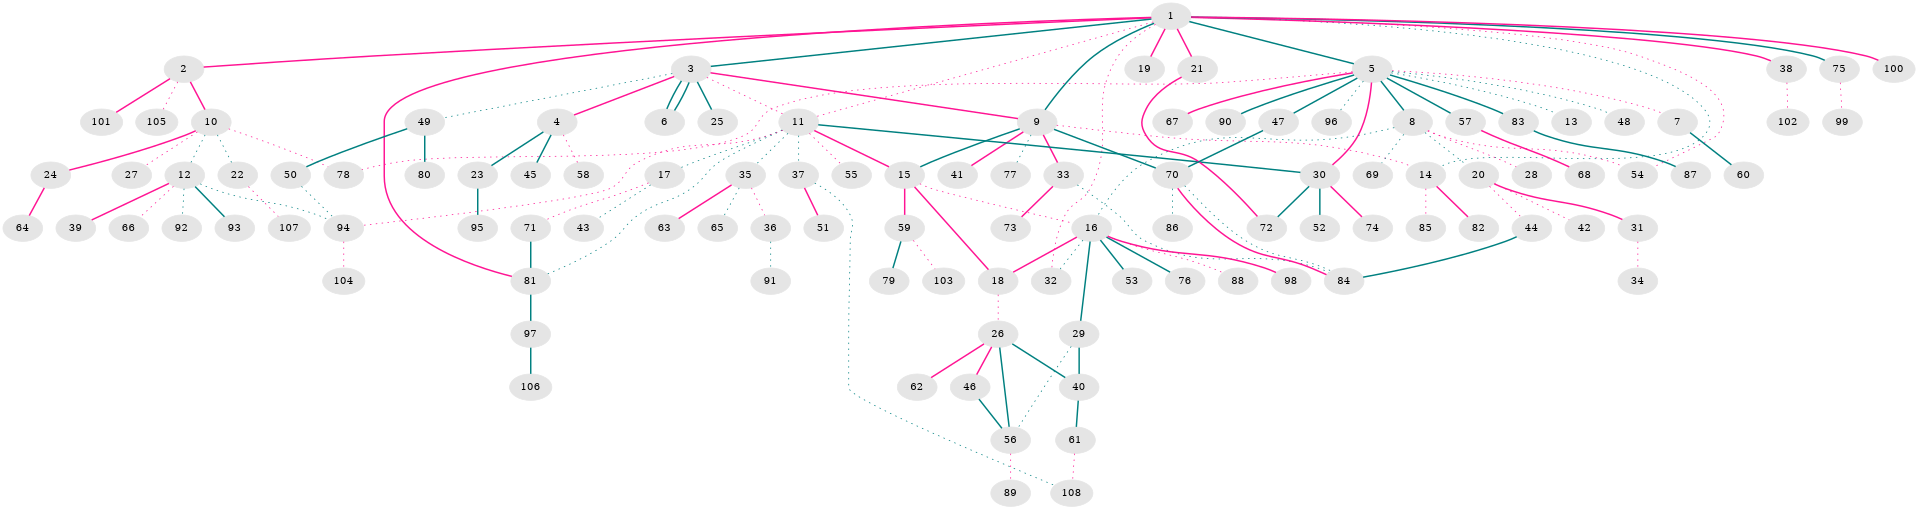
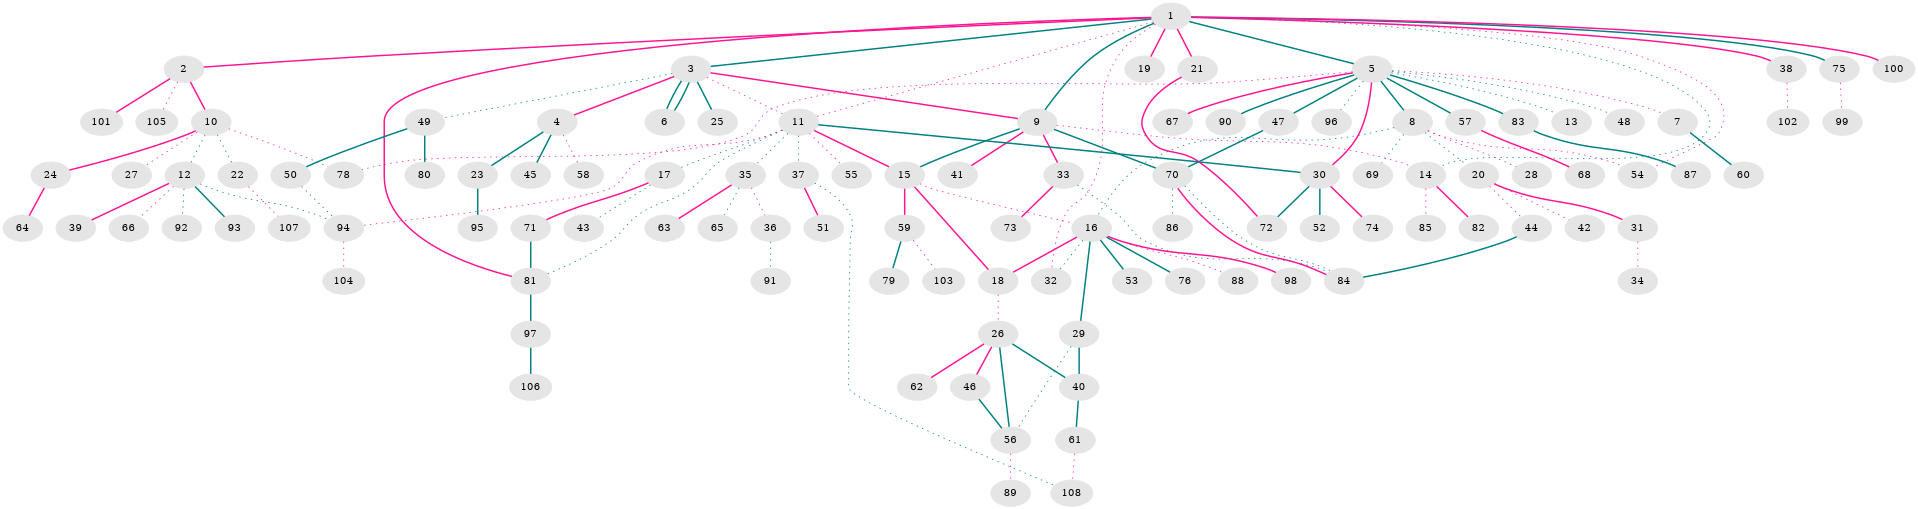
node "77": removed
edge "17" -- "71": style dotted -> bold
